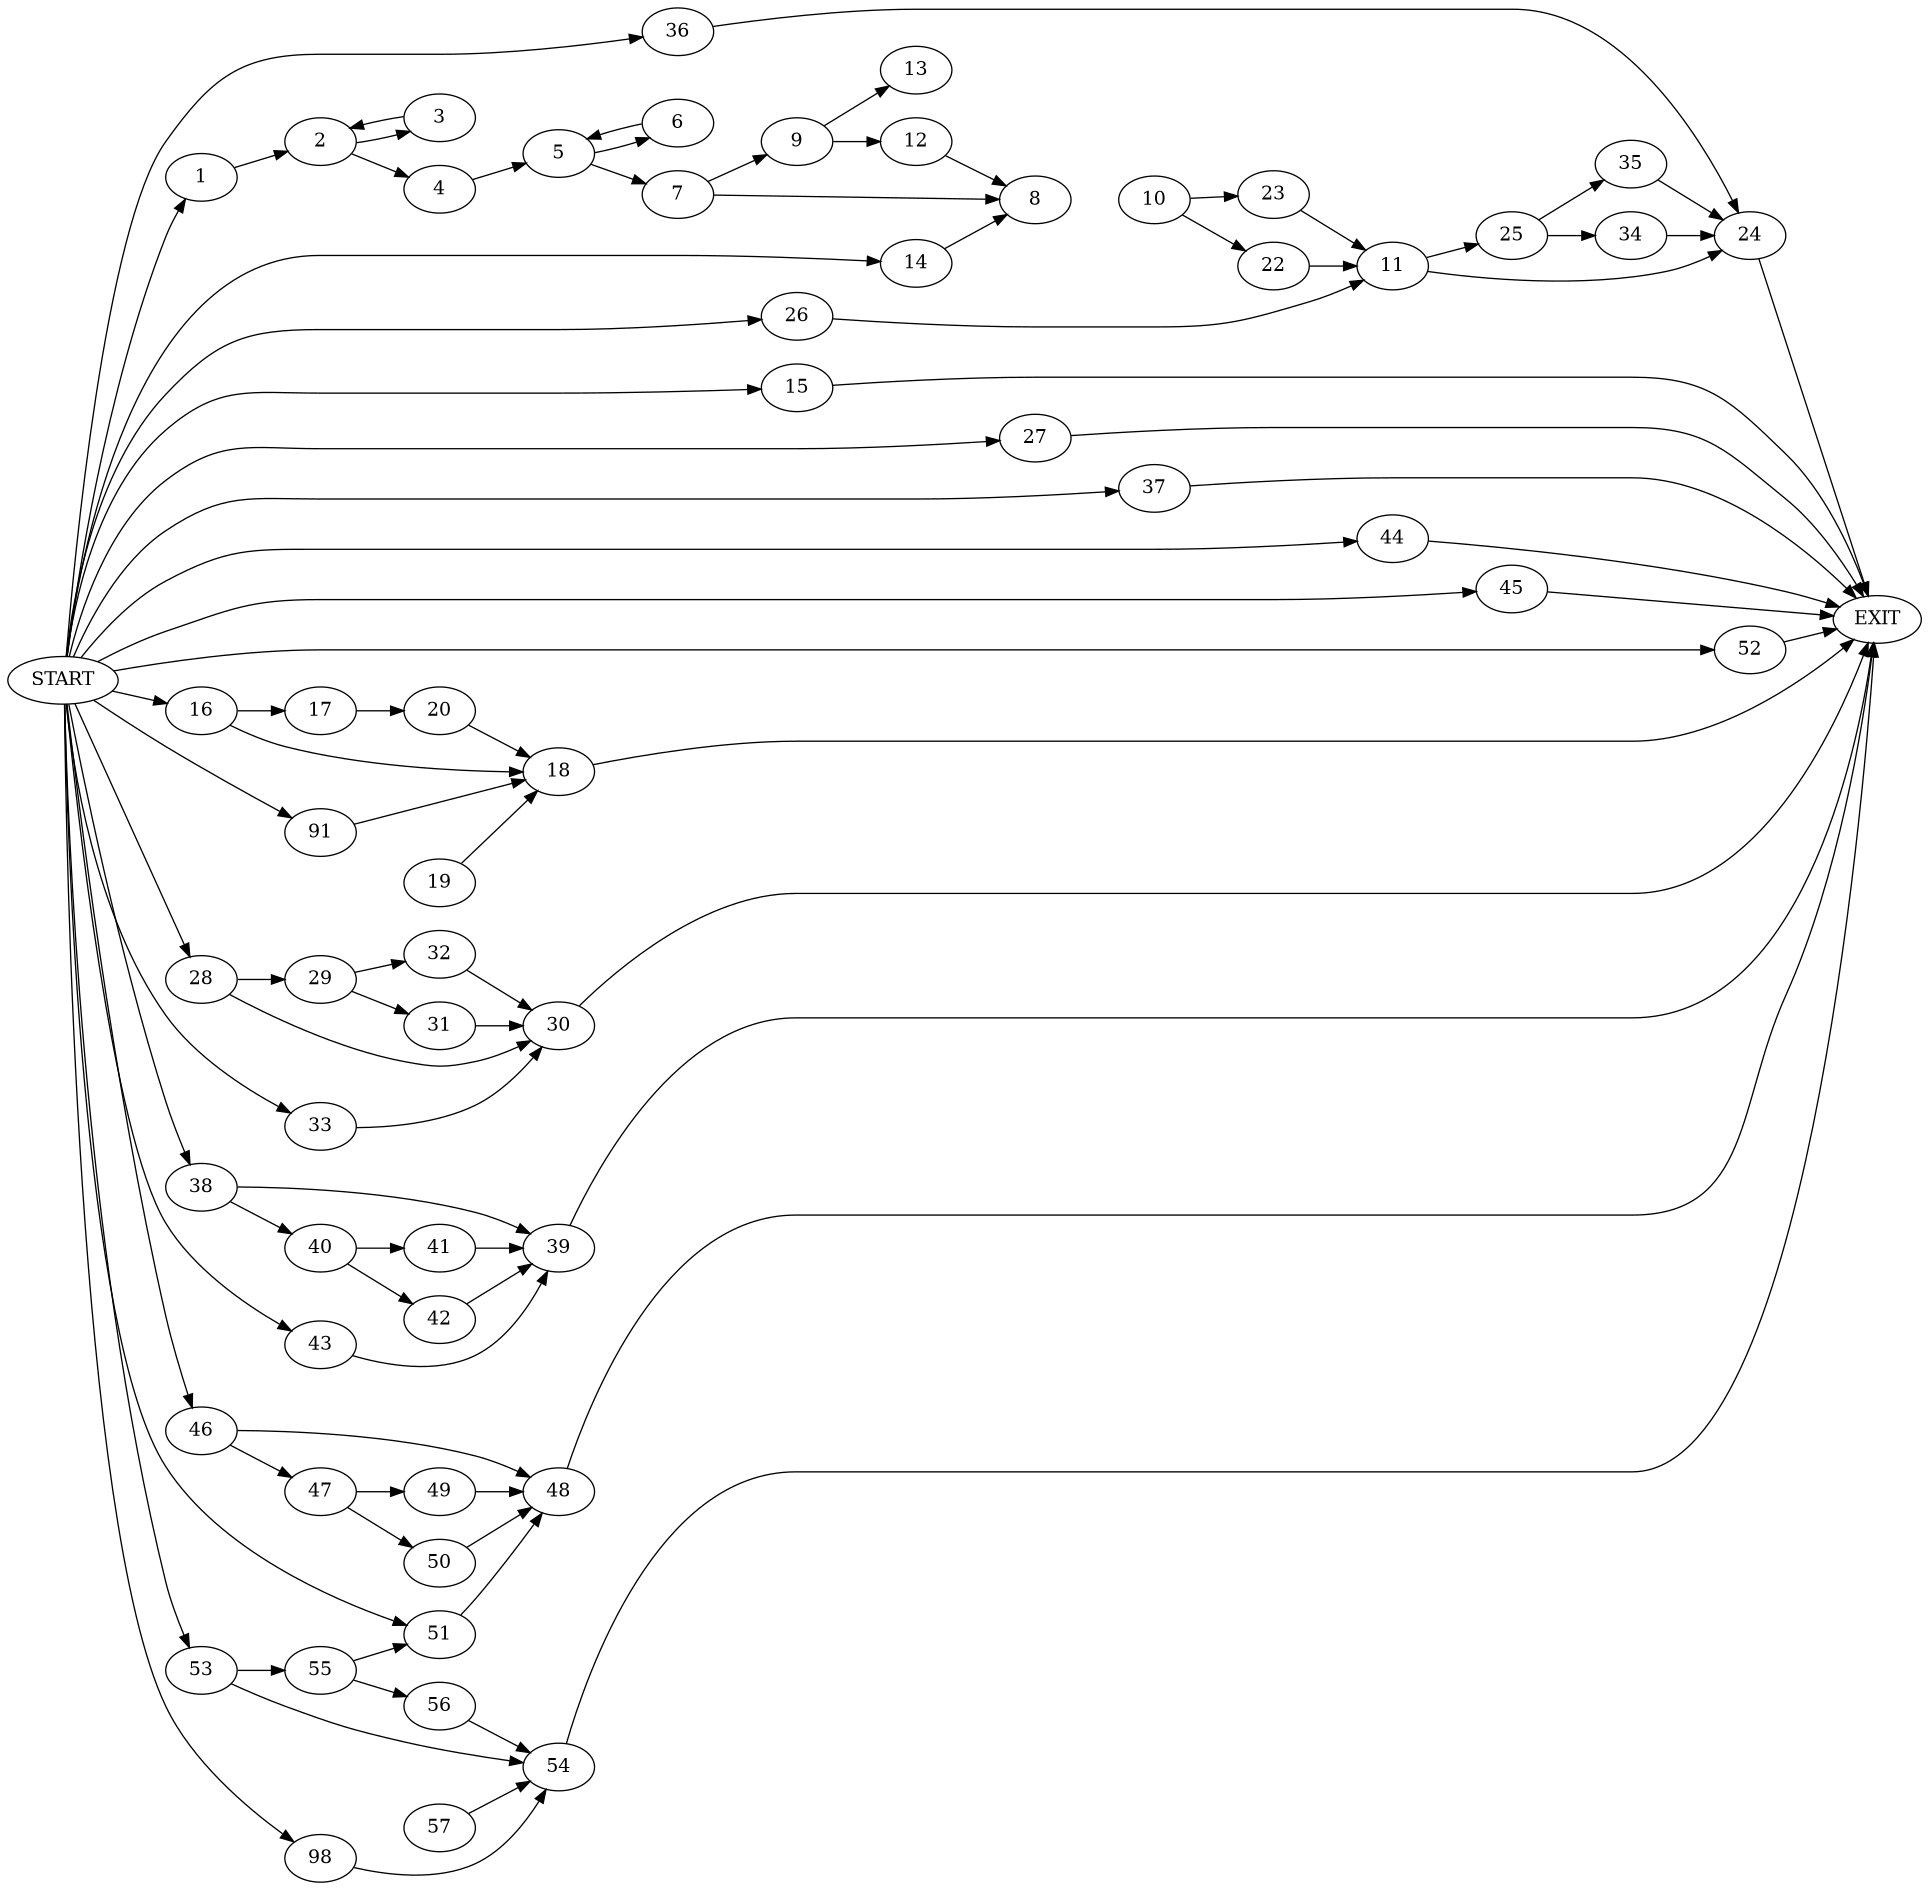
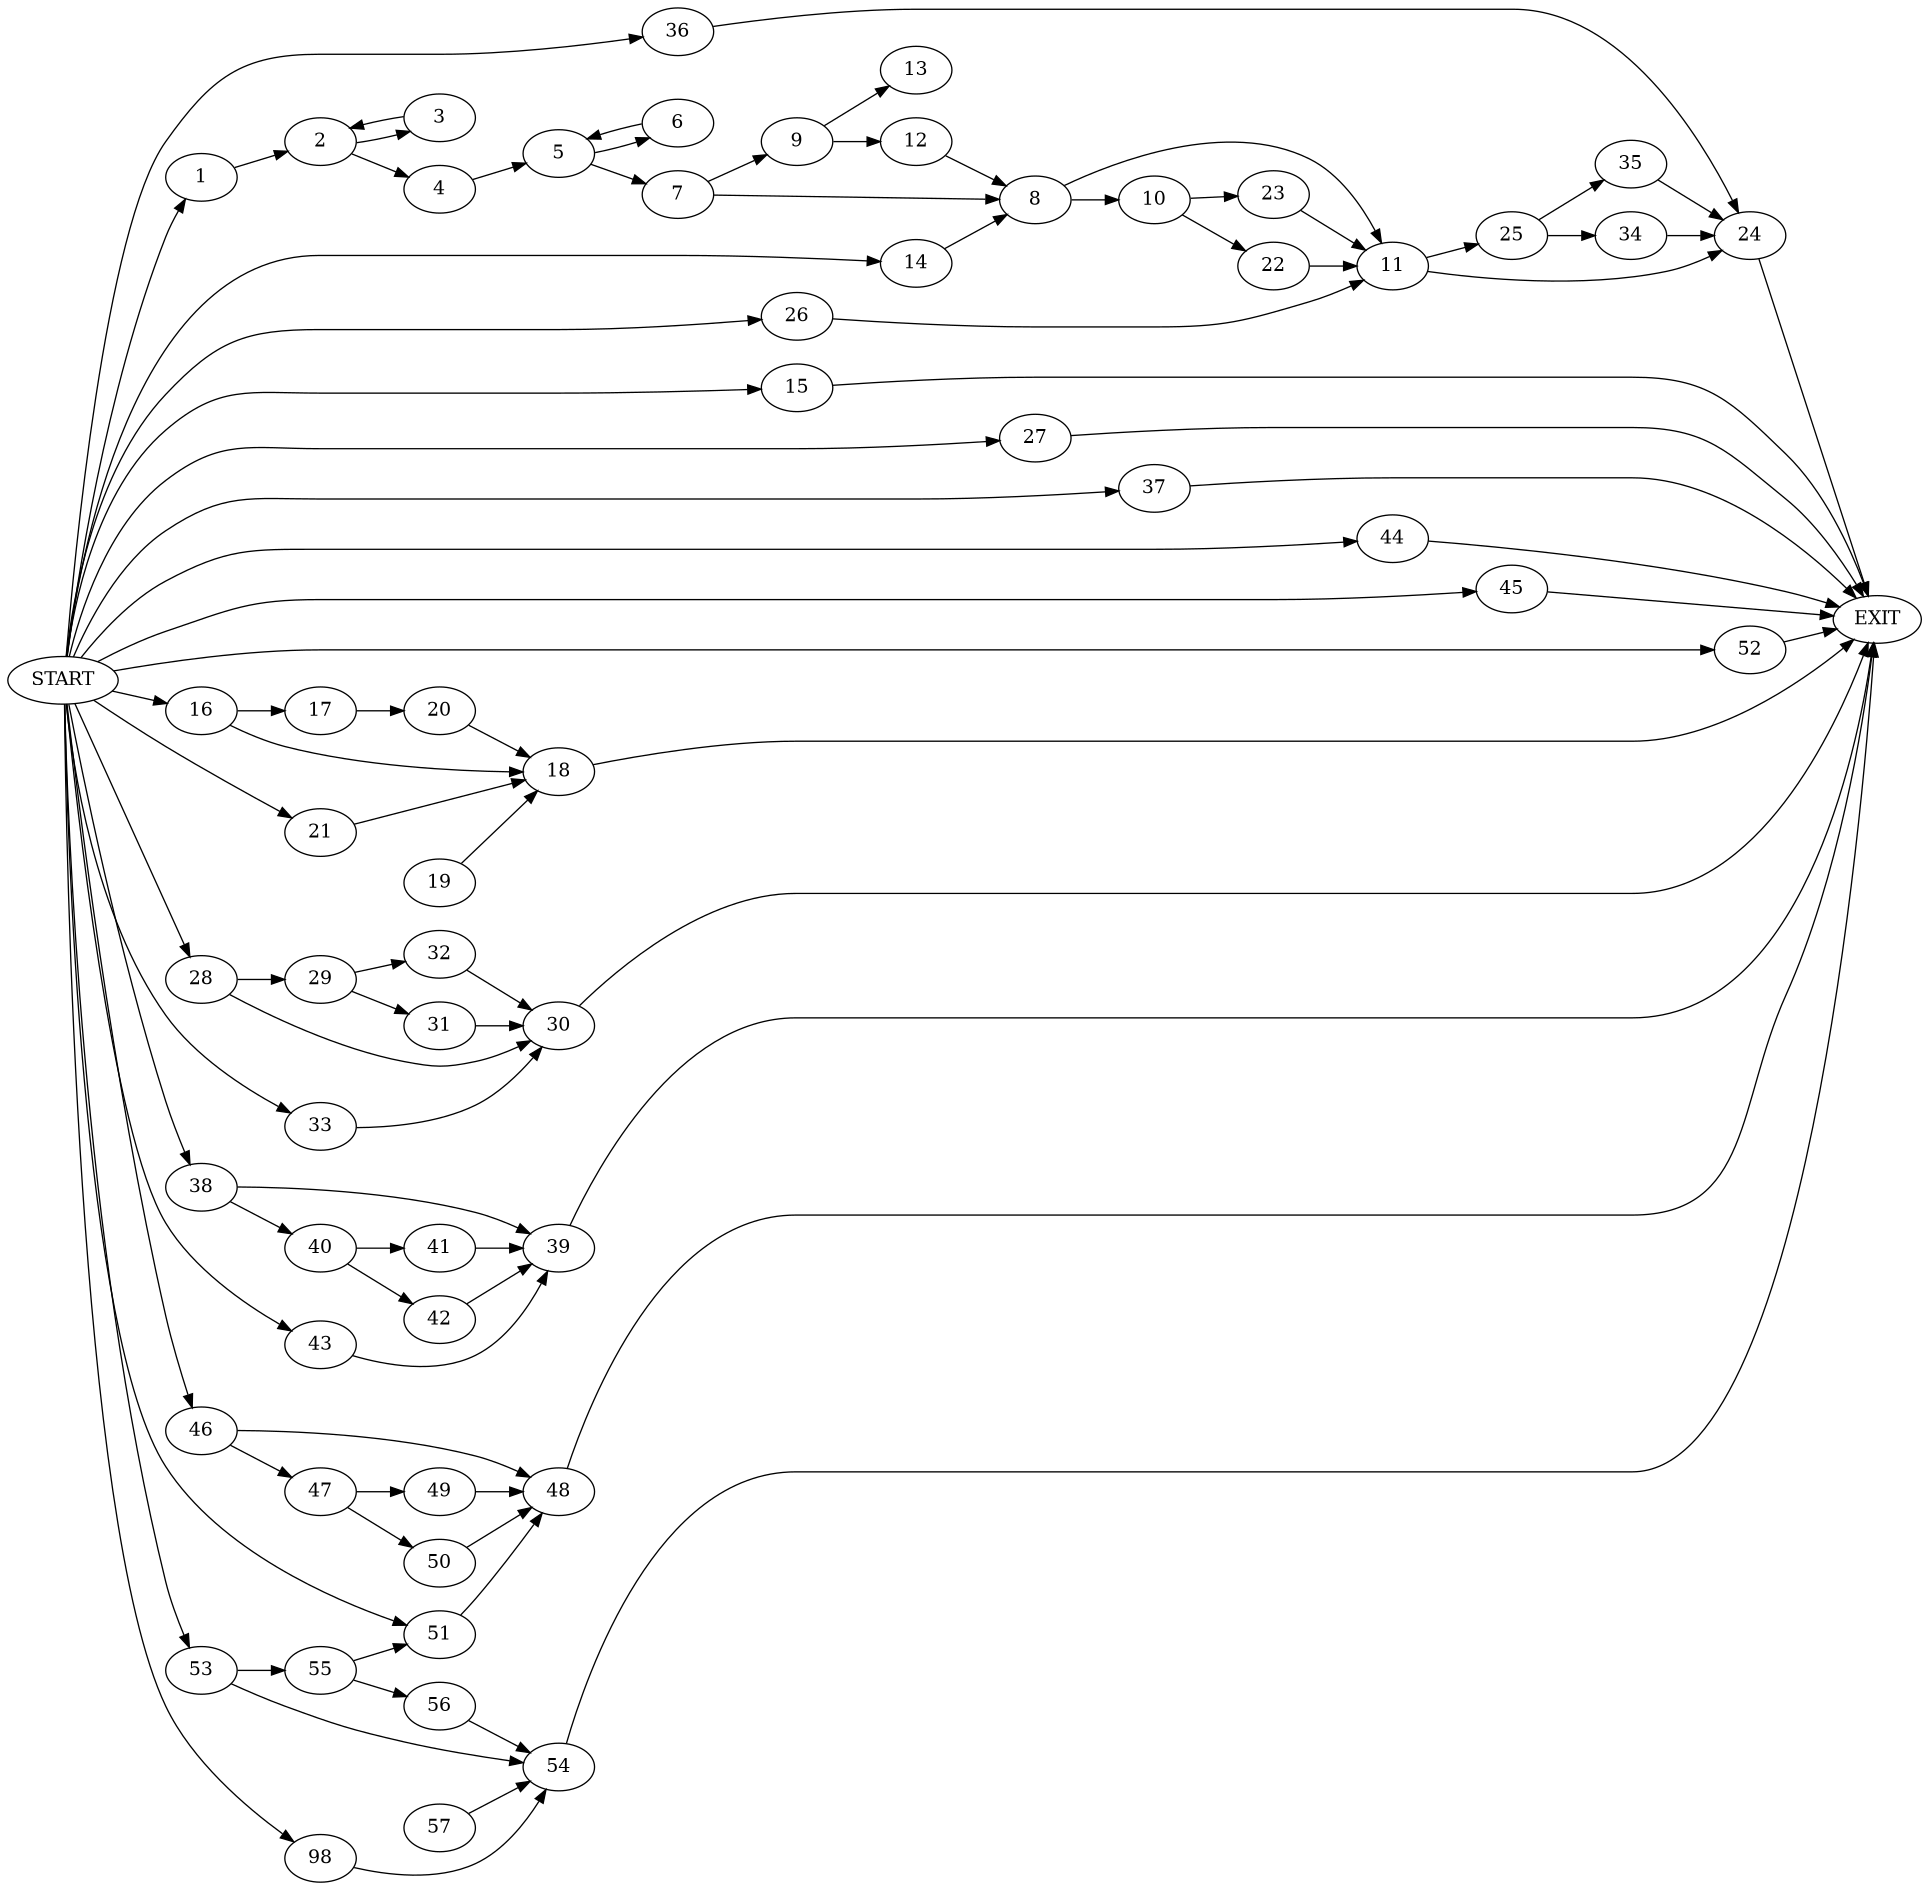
edge "8" -> "11": added
edge "8" -> "10": added
node "91": label "91" -> "21"
